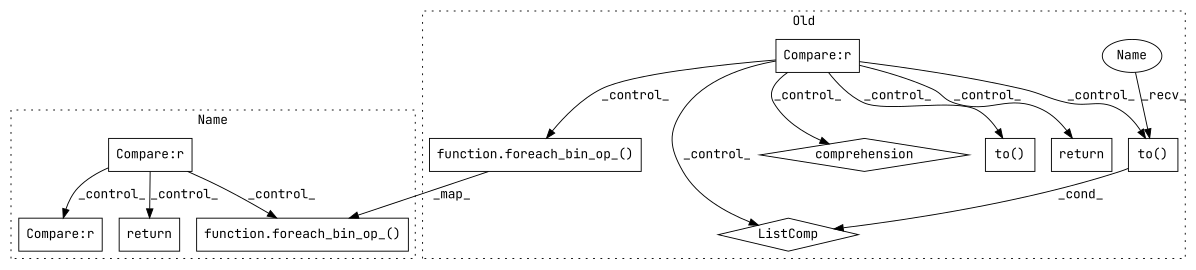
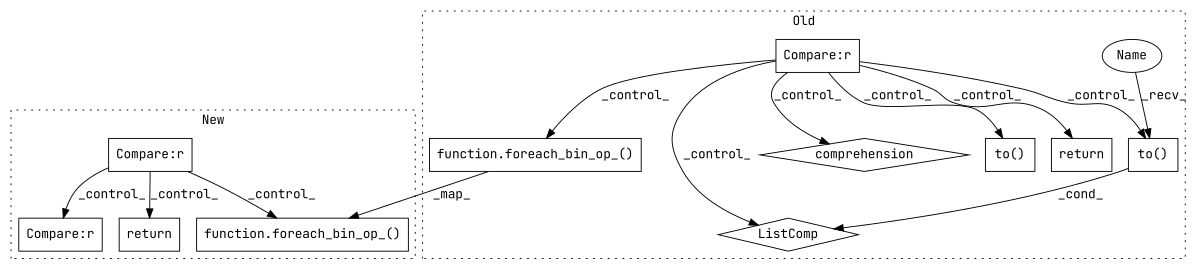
cluster "Name": label "Name" -> "New"
